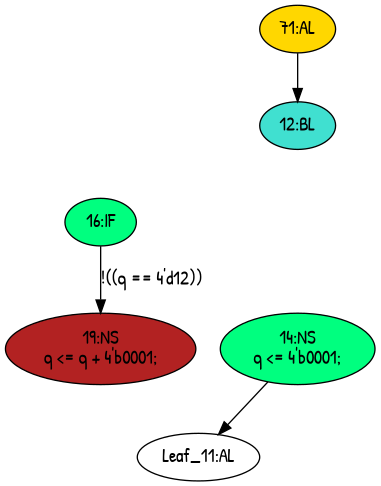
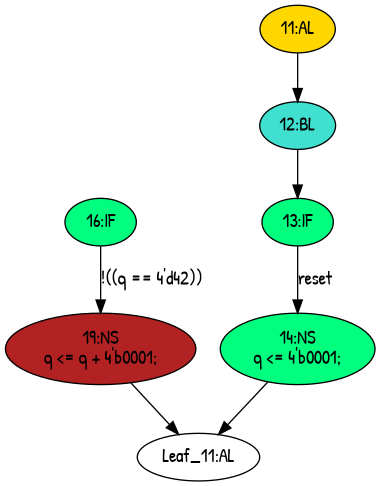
node "71:AL": label "71:AL" -> "11:AL"
node "13:IF": added
edge "16:IF" -> "19:NS q <= q + 4'b0001;": label "!((q == 4'd12))" -> "!((q == 4'd42))"
edge "19:NS q <= q + 4'b0001;" -> "Leaf_11:AL": added
